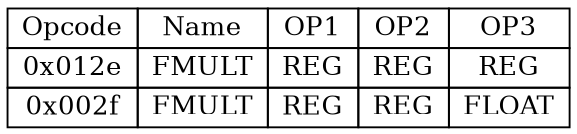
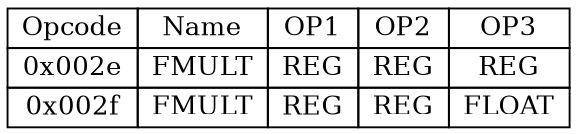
node "Opcode": text "0x012e" -> "0x002e"
